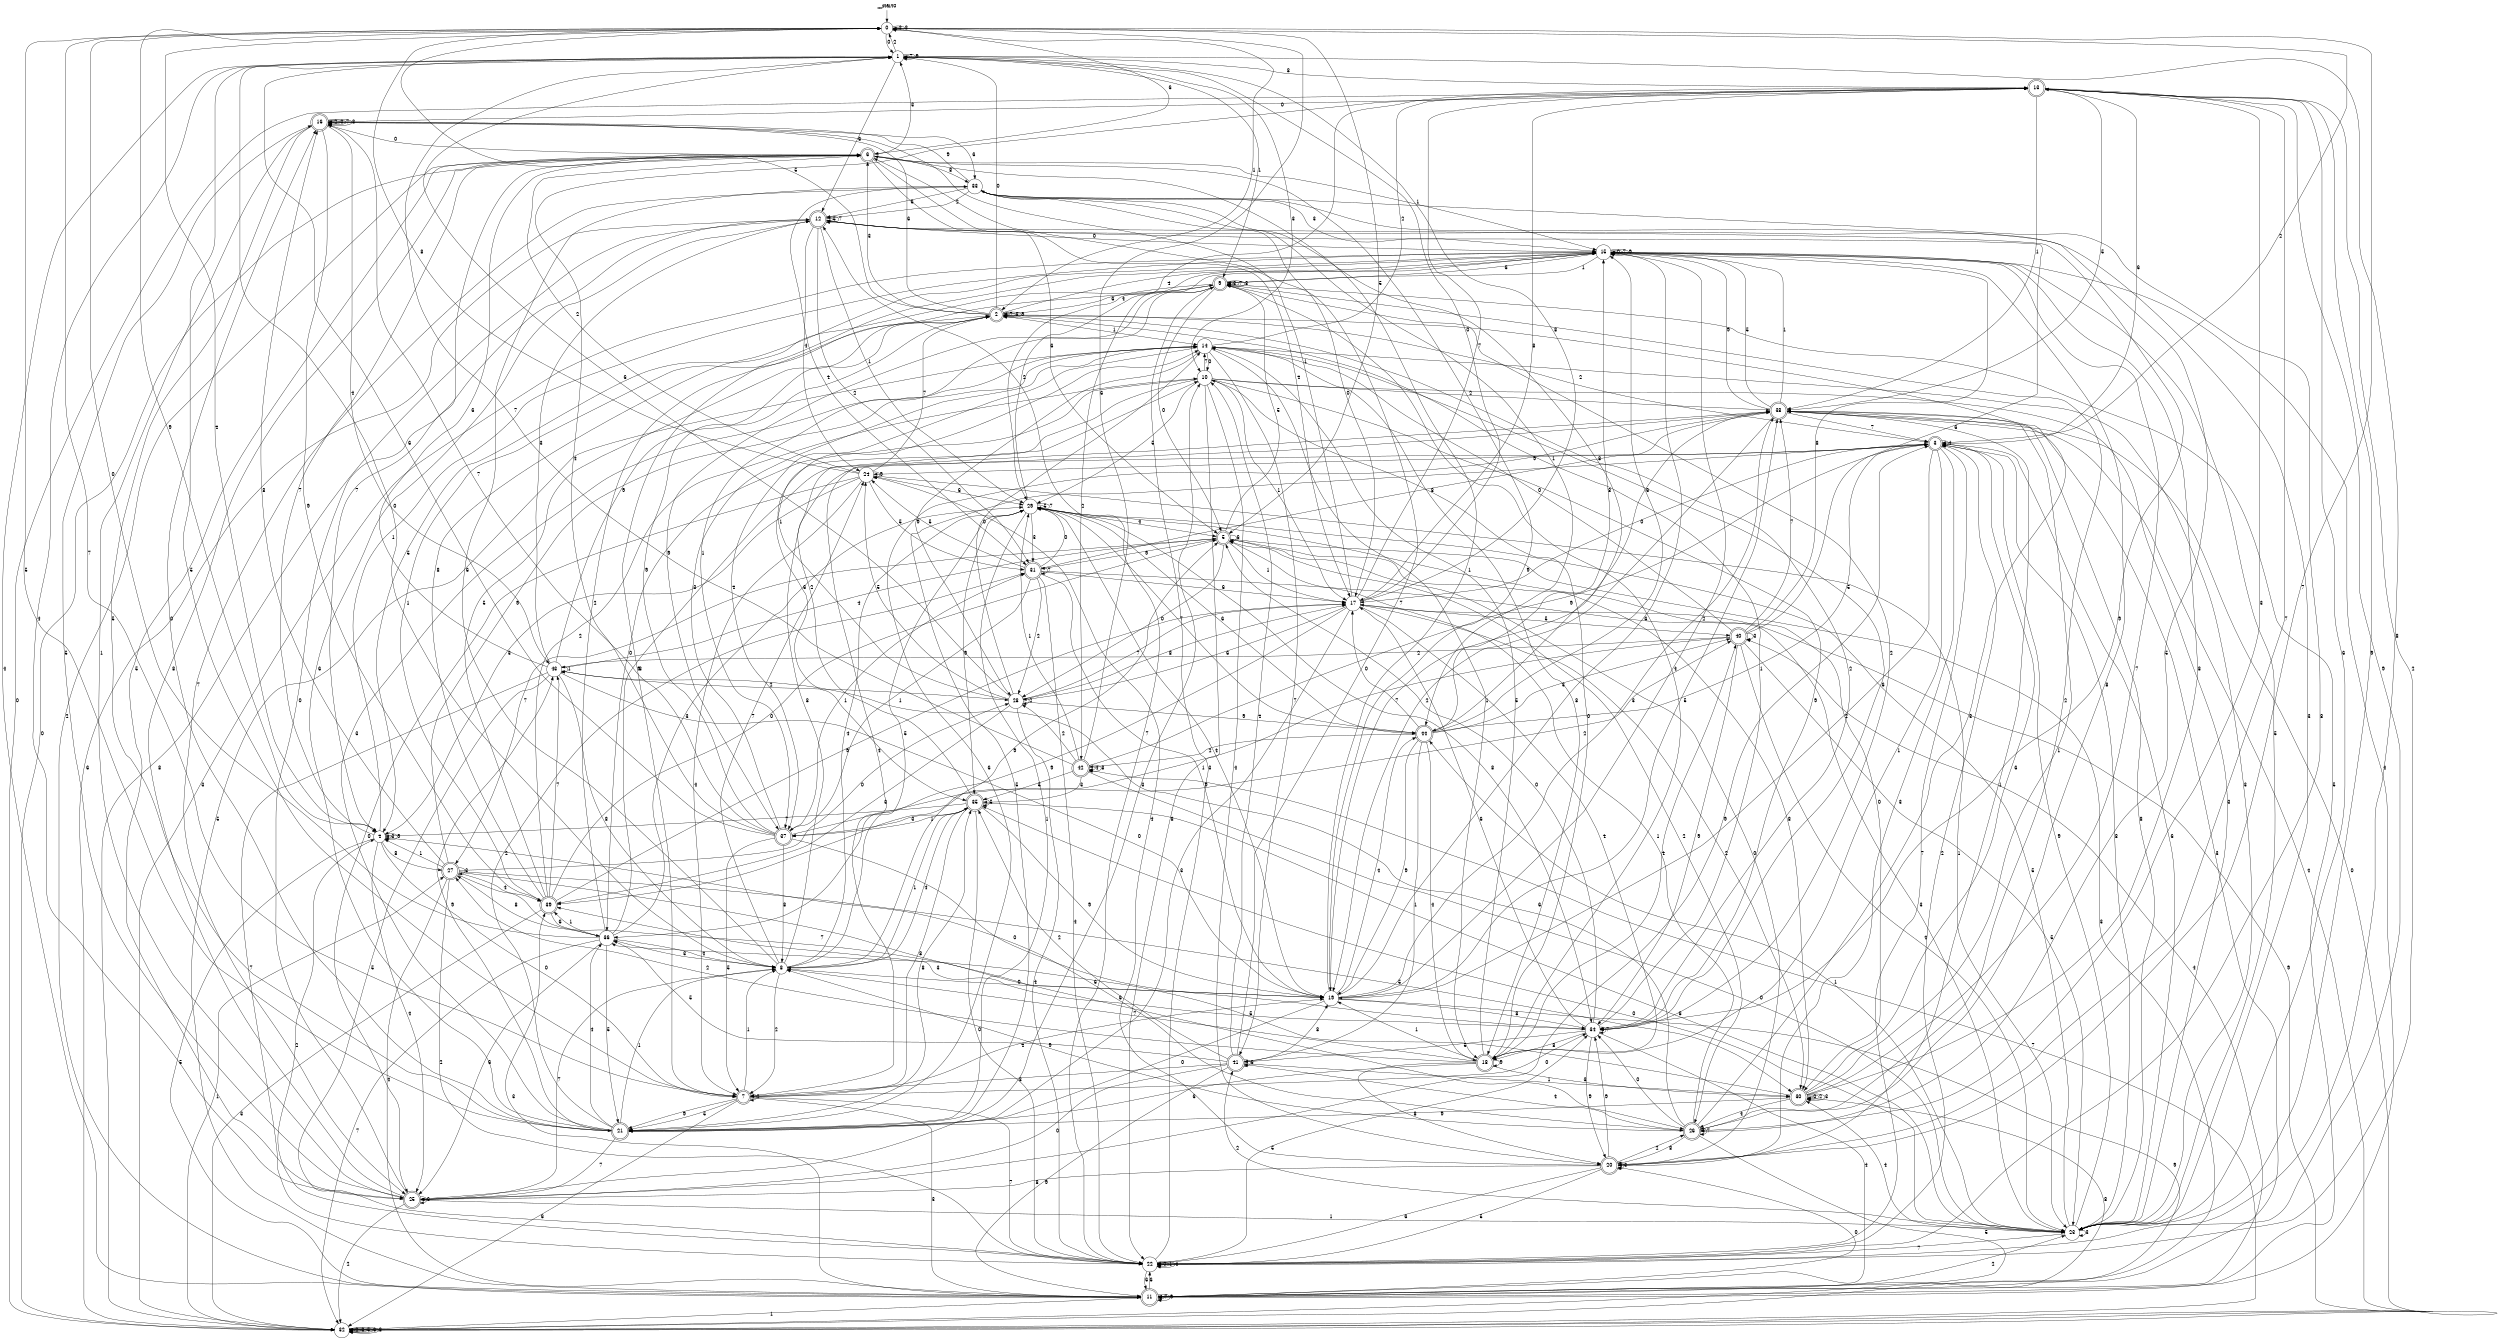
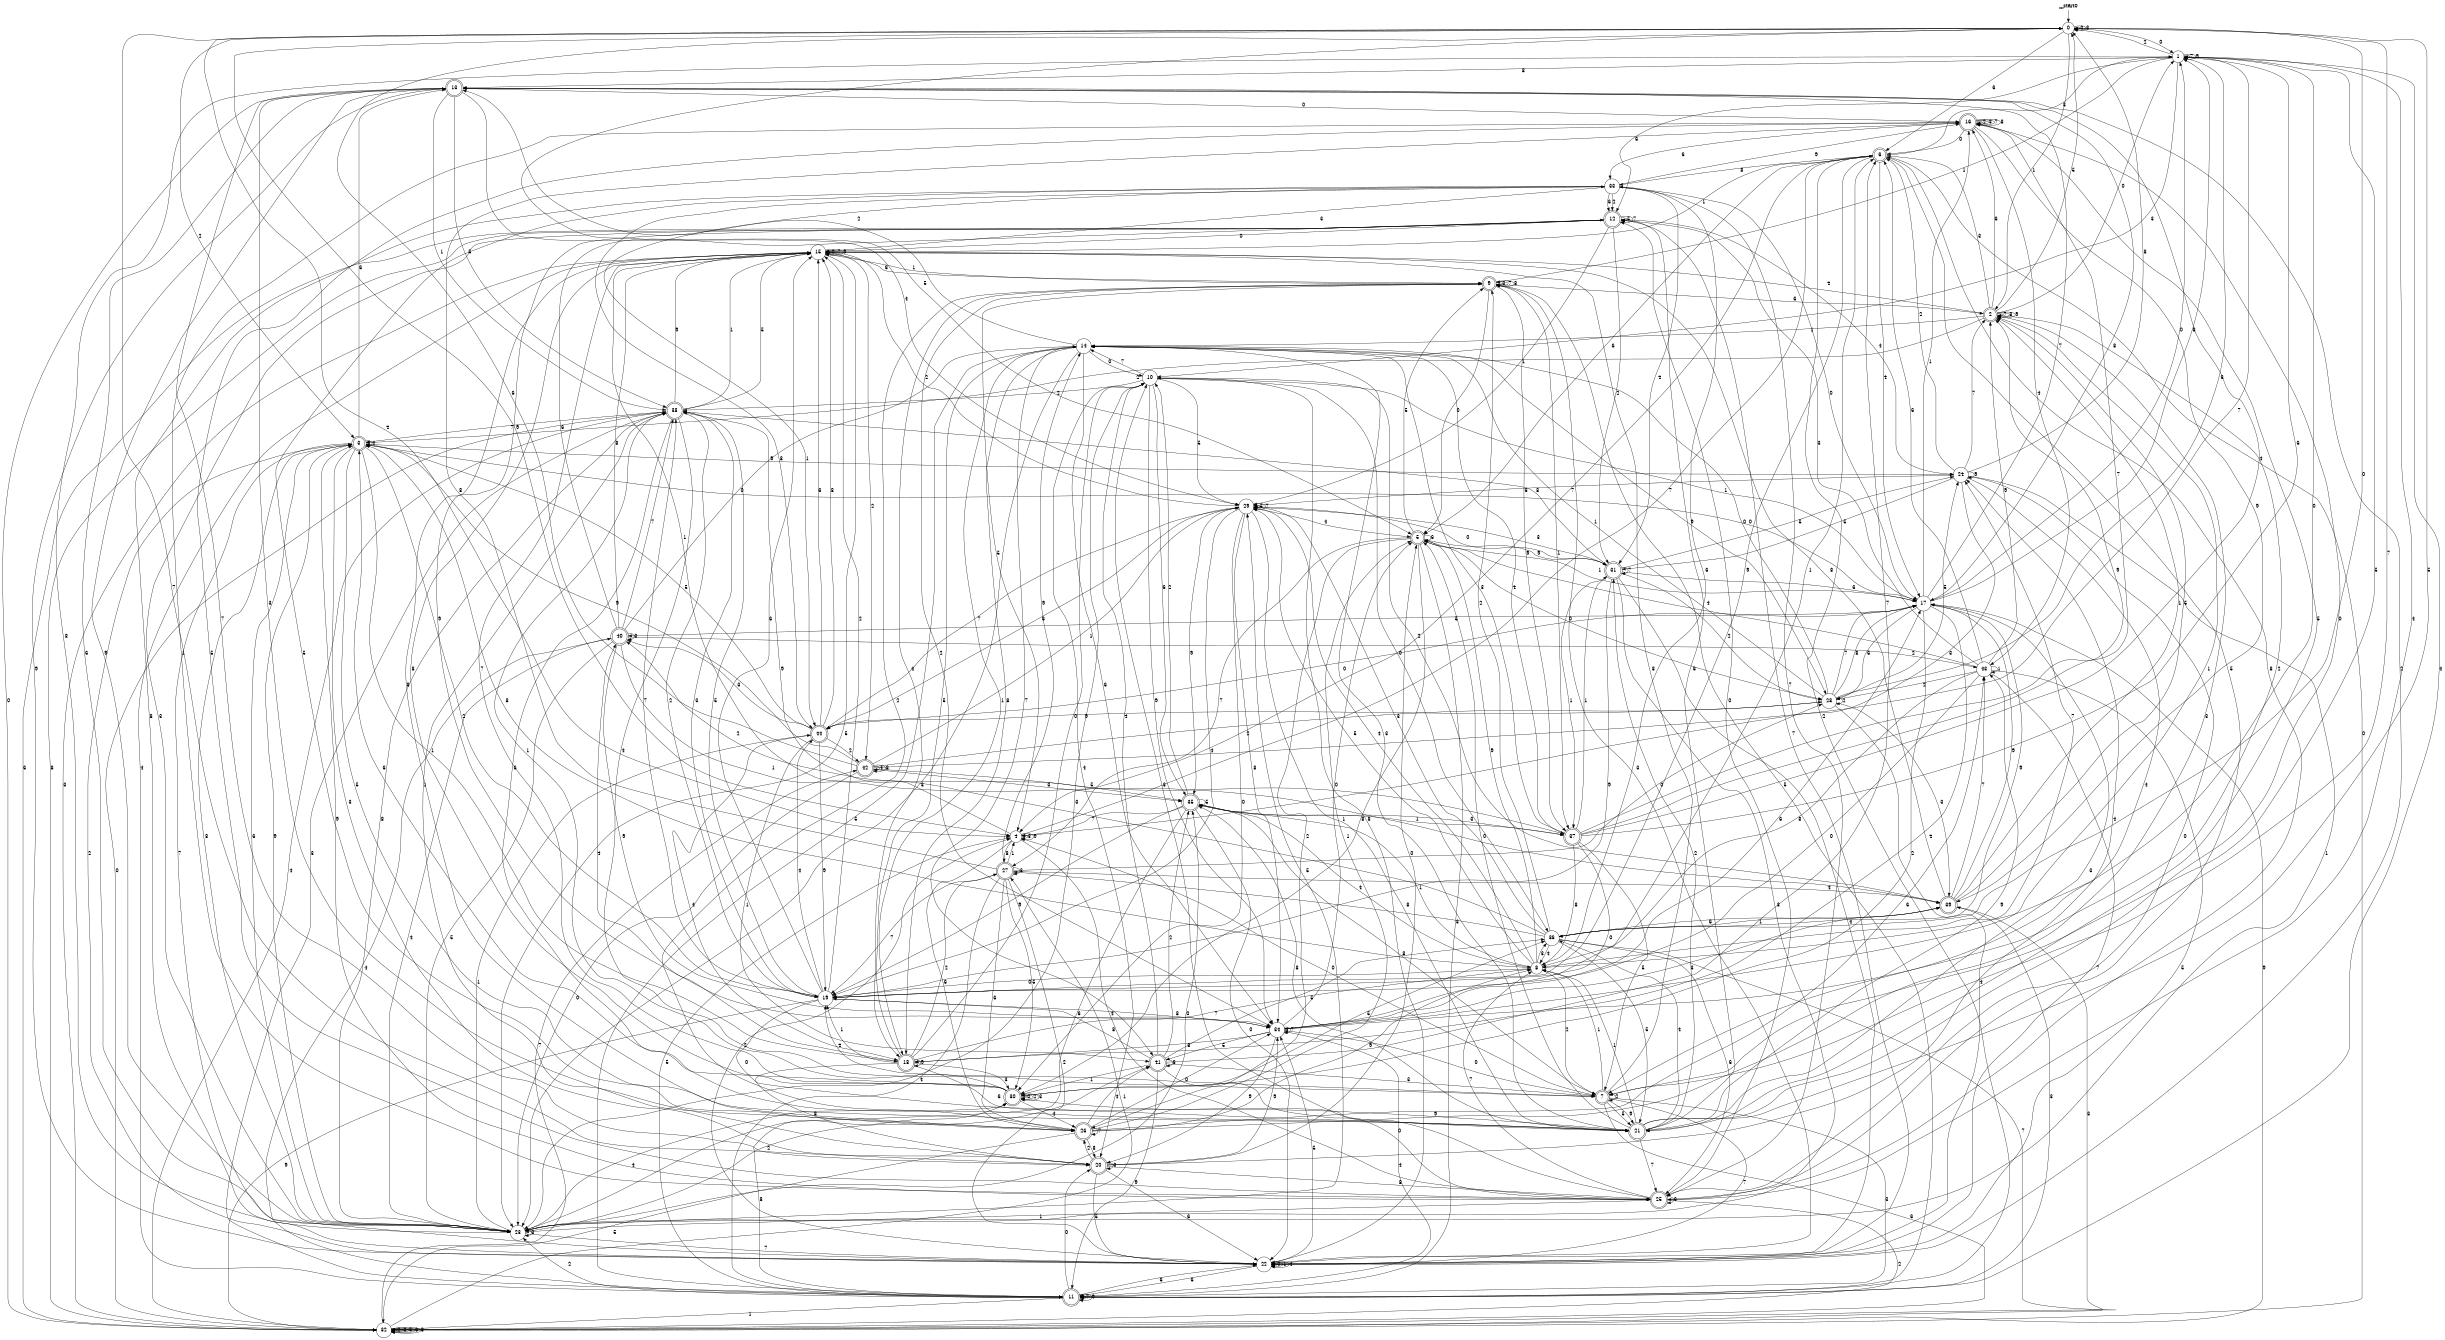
edge "39" -> "5": now "21" -> "5"
edge "4" -> "11": reversed
